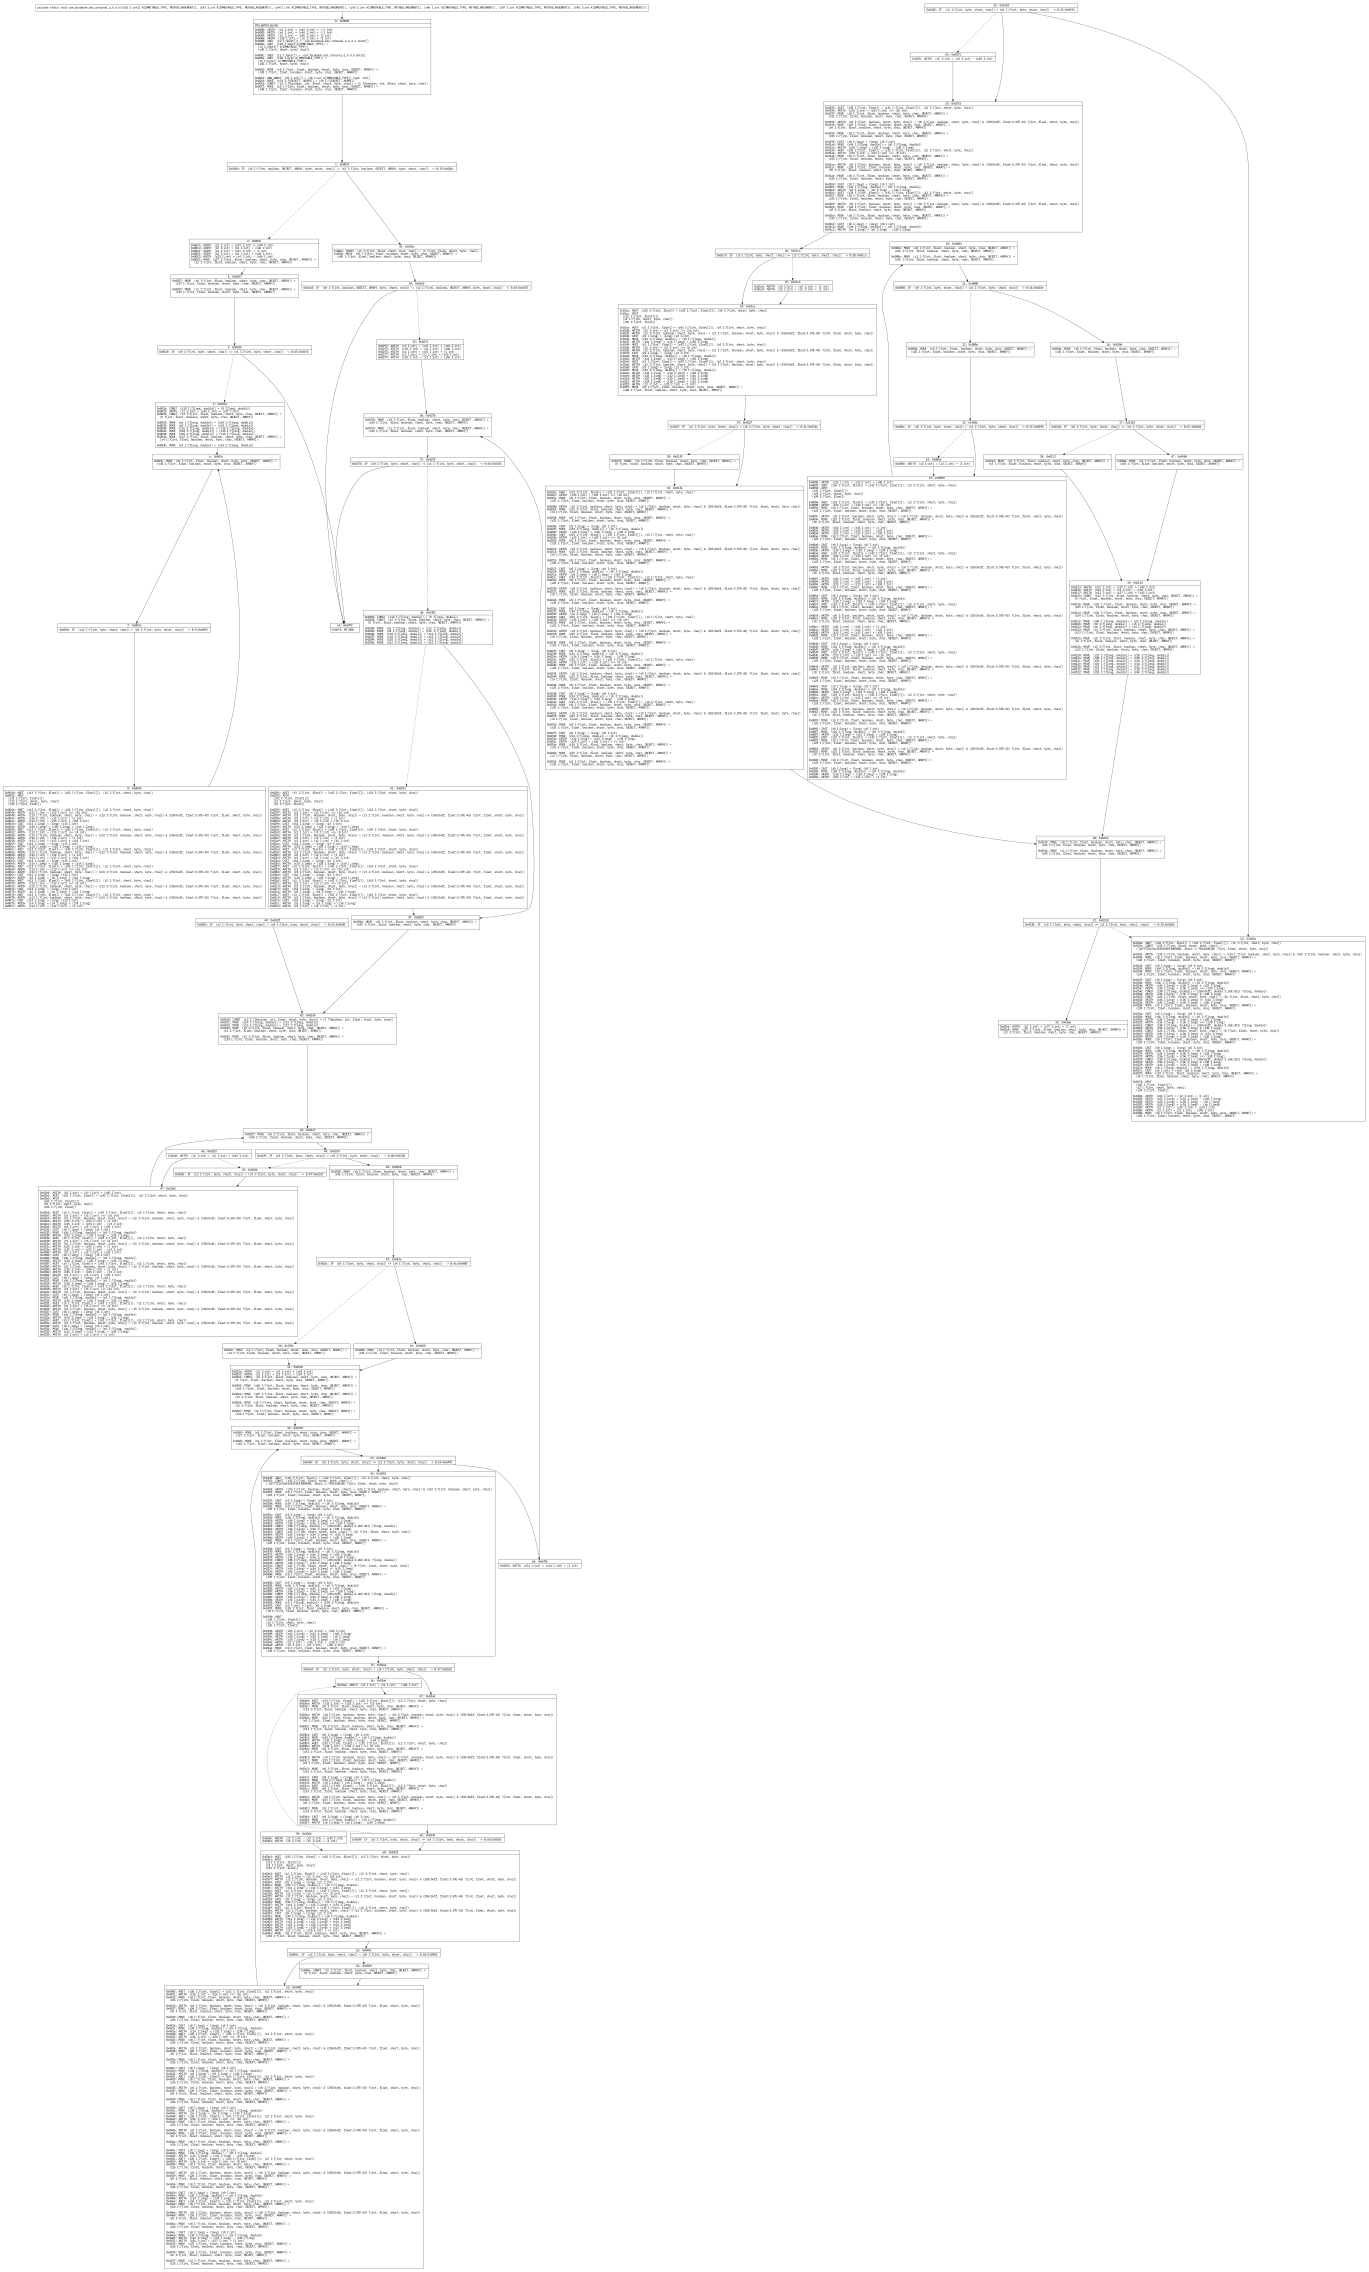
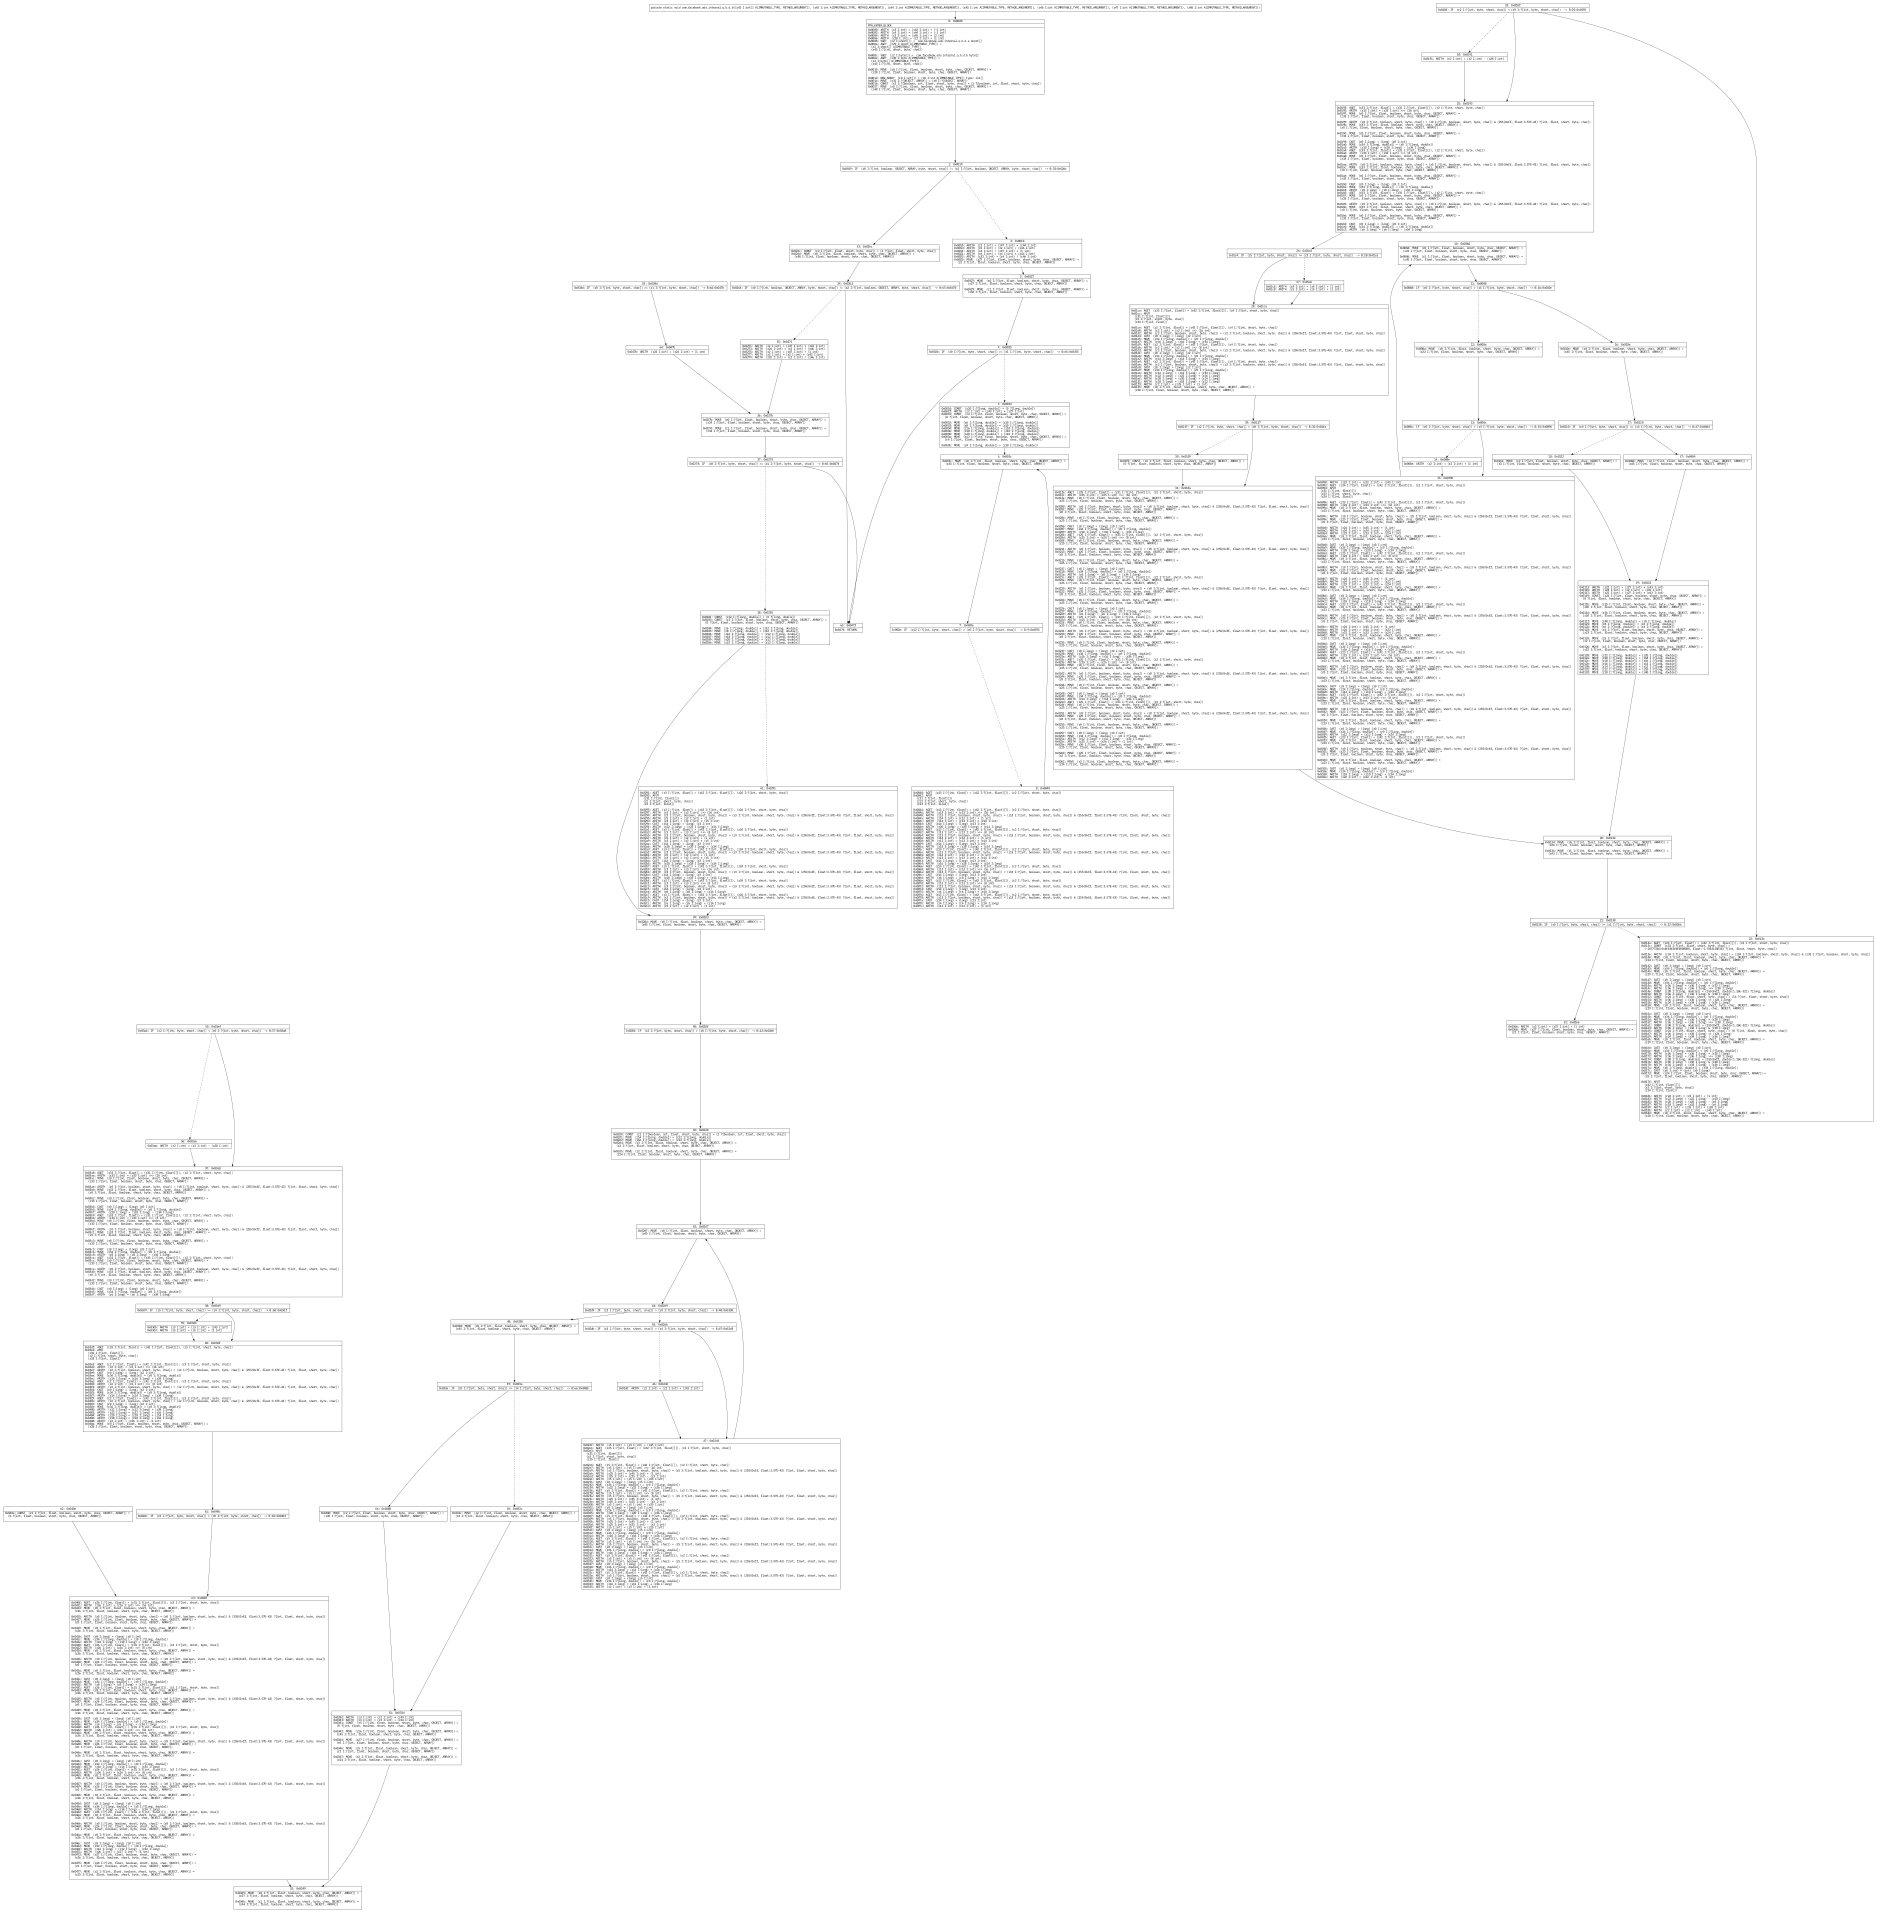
edge "7: 0x003e" -> "8: 0x0040": style solid -> dashed
edge "39: 0x028d" -> "42: 0x02d0": now "39: 0x028d" -> "40: 0x028f"
edge "46: 0x02dd" -> "45: 0x02db": reversed
edge "52: 0x0349" -> "53: 0x034d": removed
node "54: 0x034f": removed
edge "58: 0x03d9" -> "56: 0x03a6": now "58: 0x03d9" -> "59: 0x03db"
edge "61: 0x040c" -> "62: 0x040e": removed
